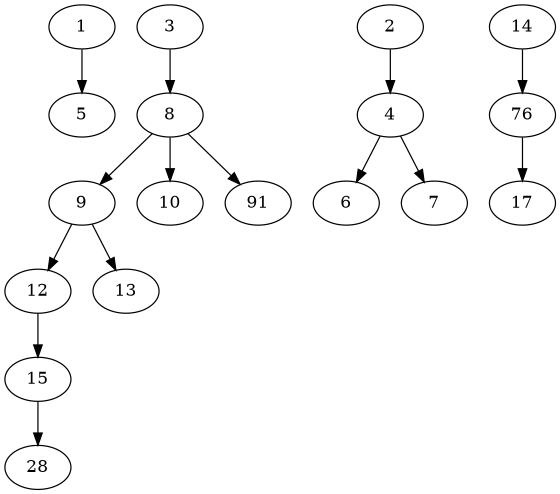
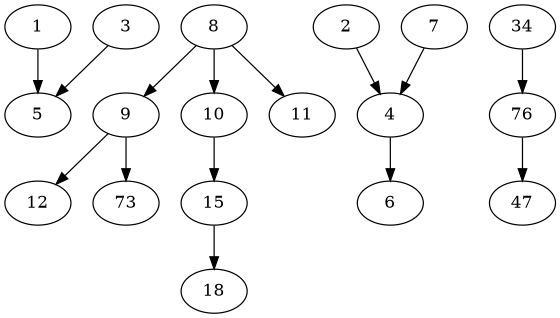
node "14": label "14" -> "34"
edge "3" -> "8": now "3" -> "5"
edge "4" -> "7": reversed
node "91": label "91" -> "11"
node "17": label "17" -> "47"
node "13": label "13" -> "73"
edge "12" -> "15": now "10" -> "15"
node "28": label "28" -> "18"
